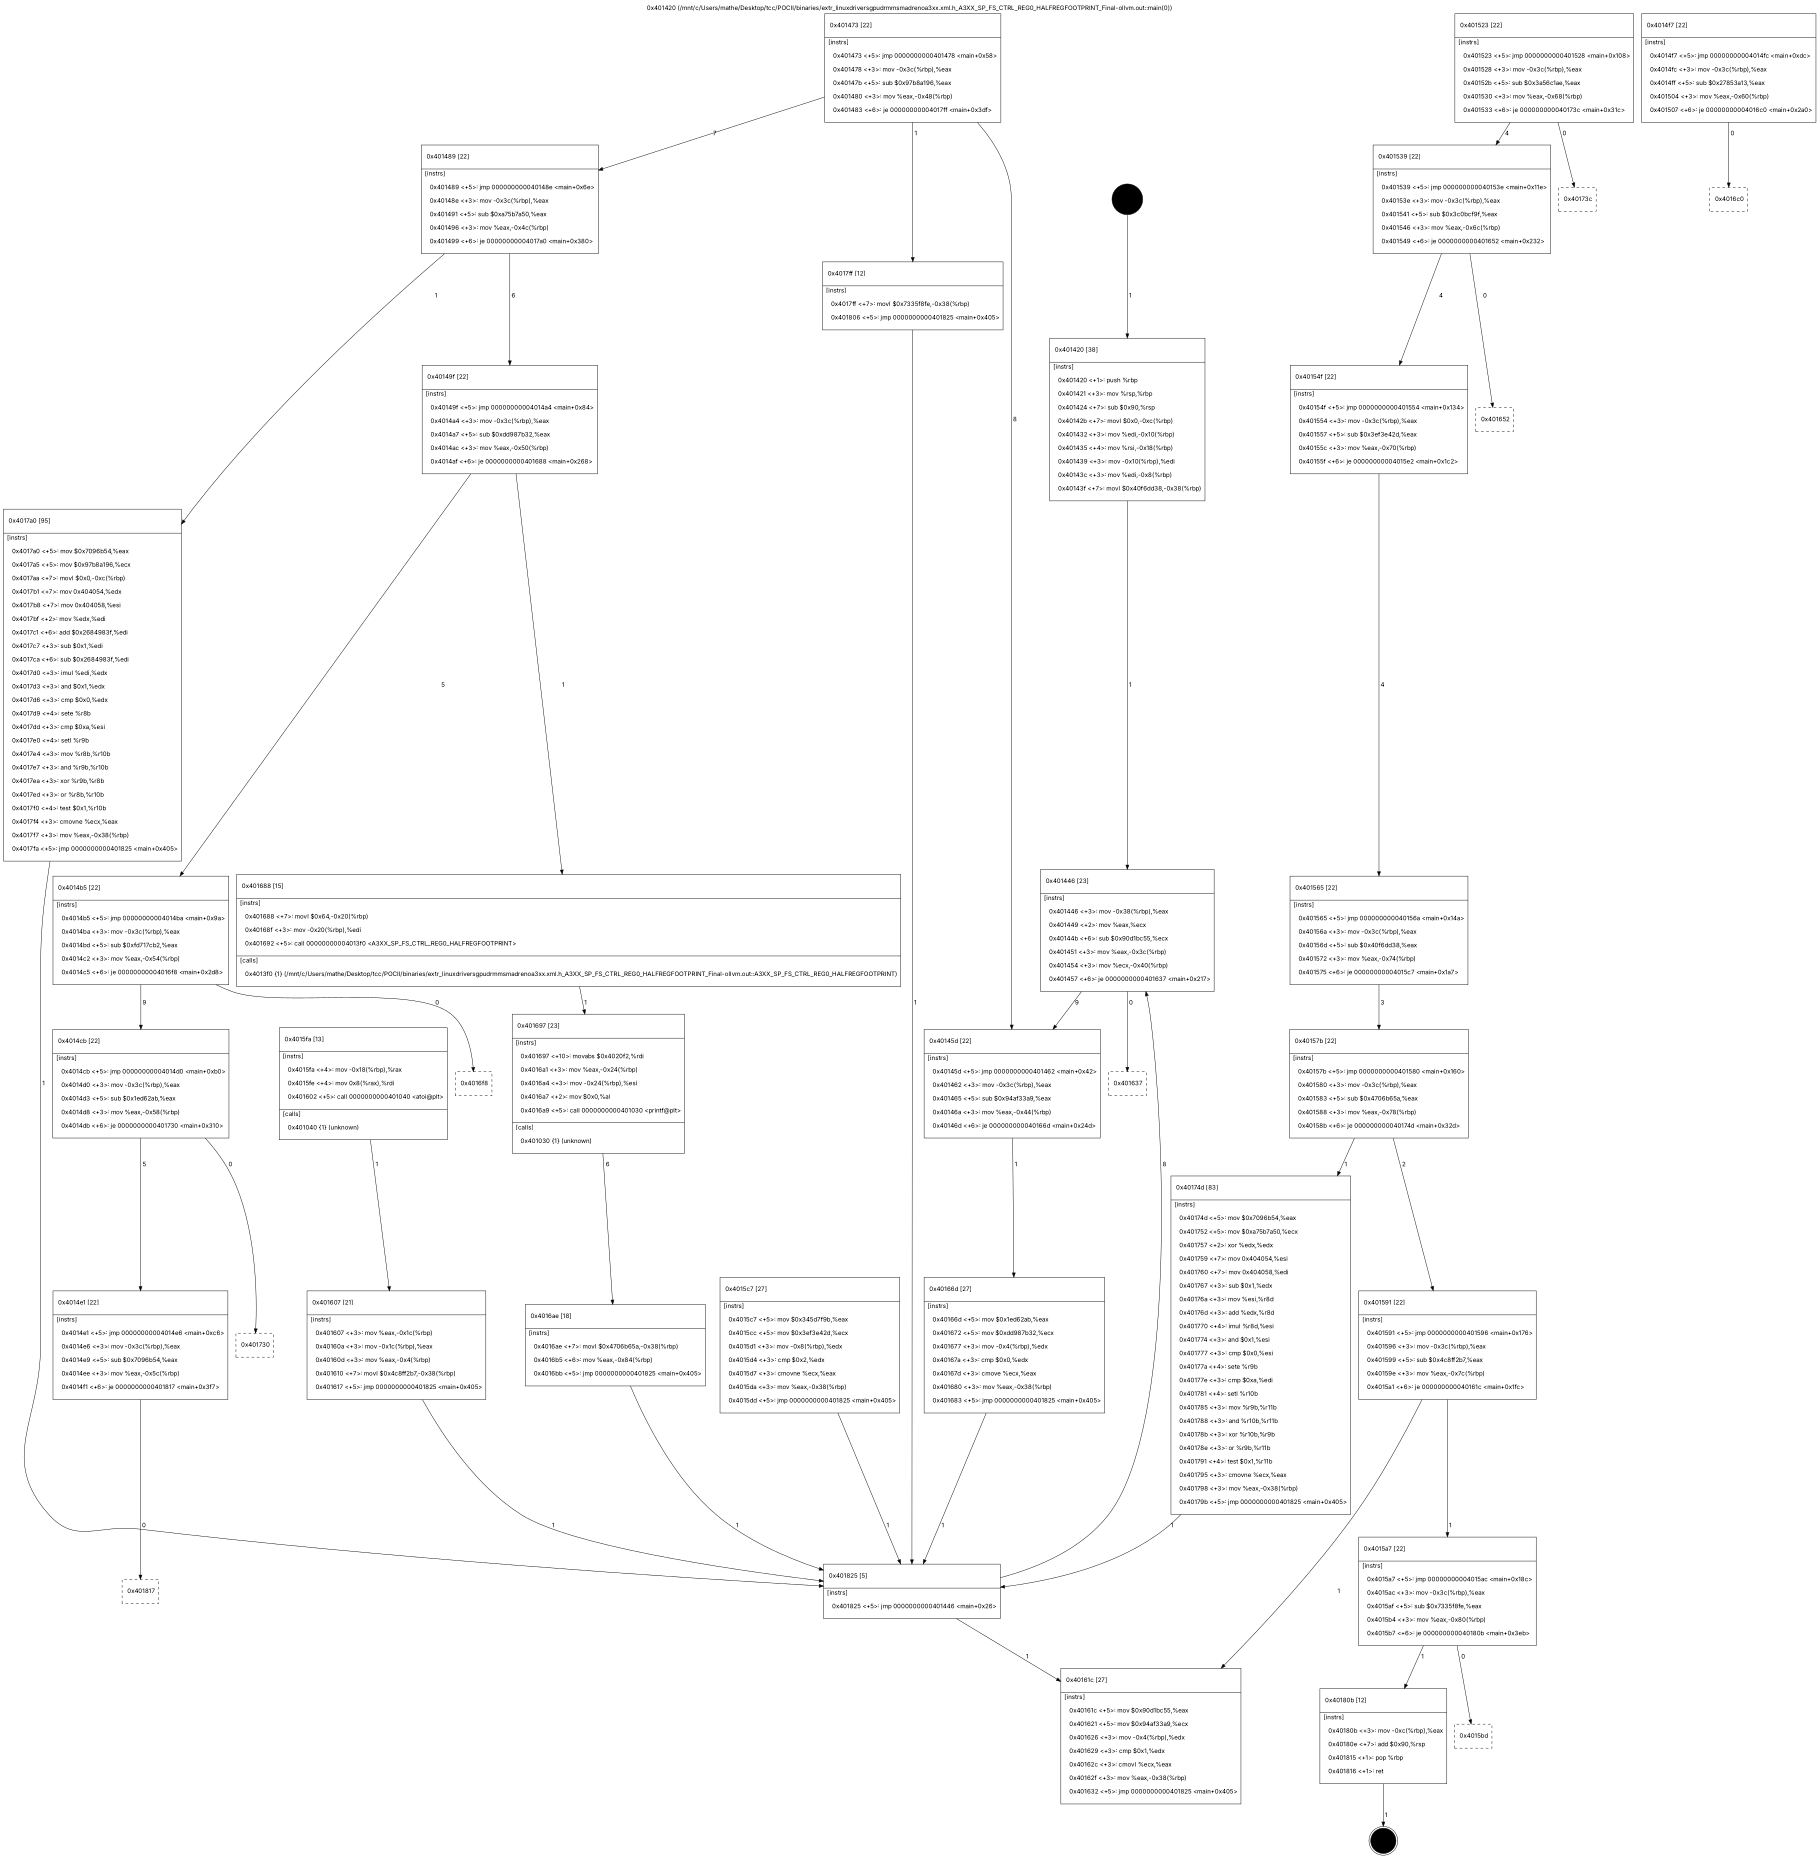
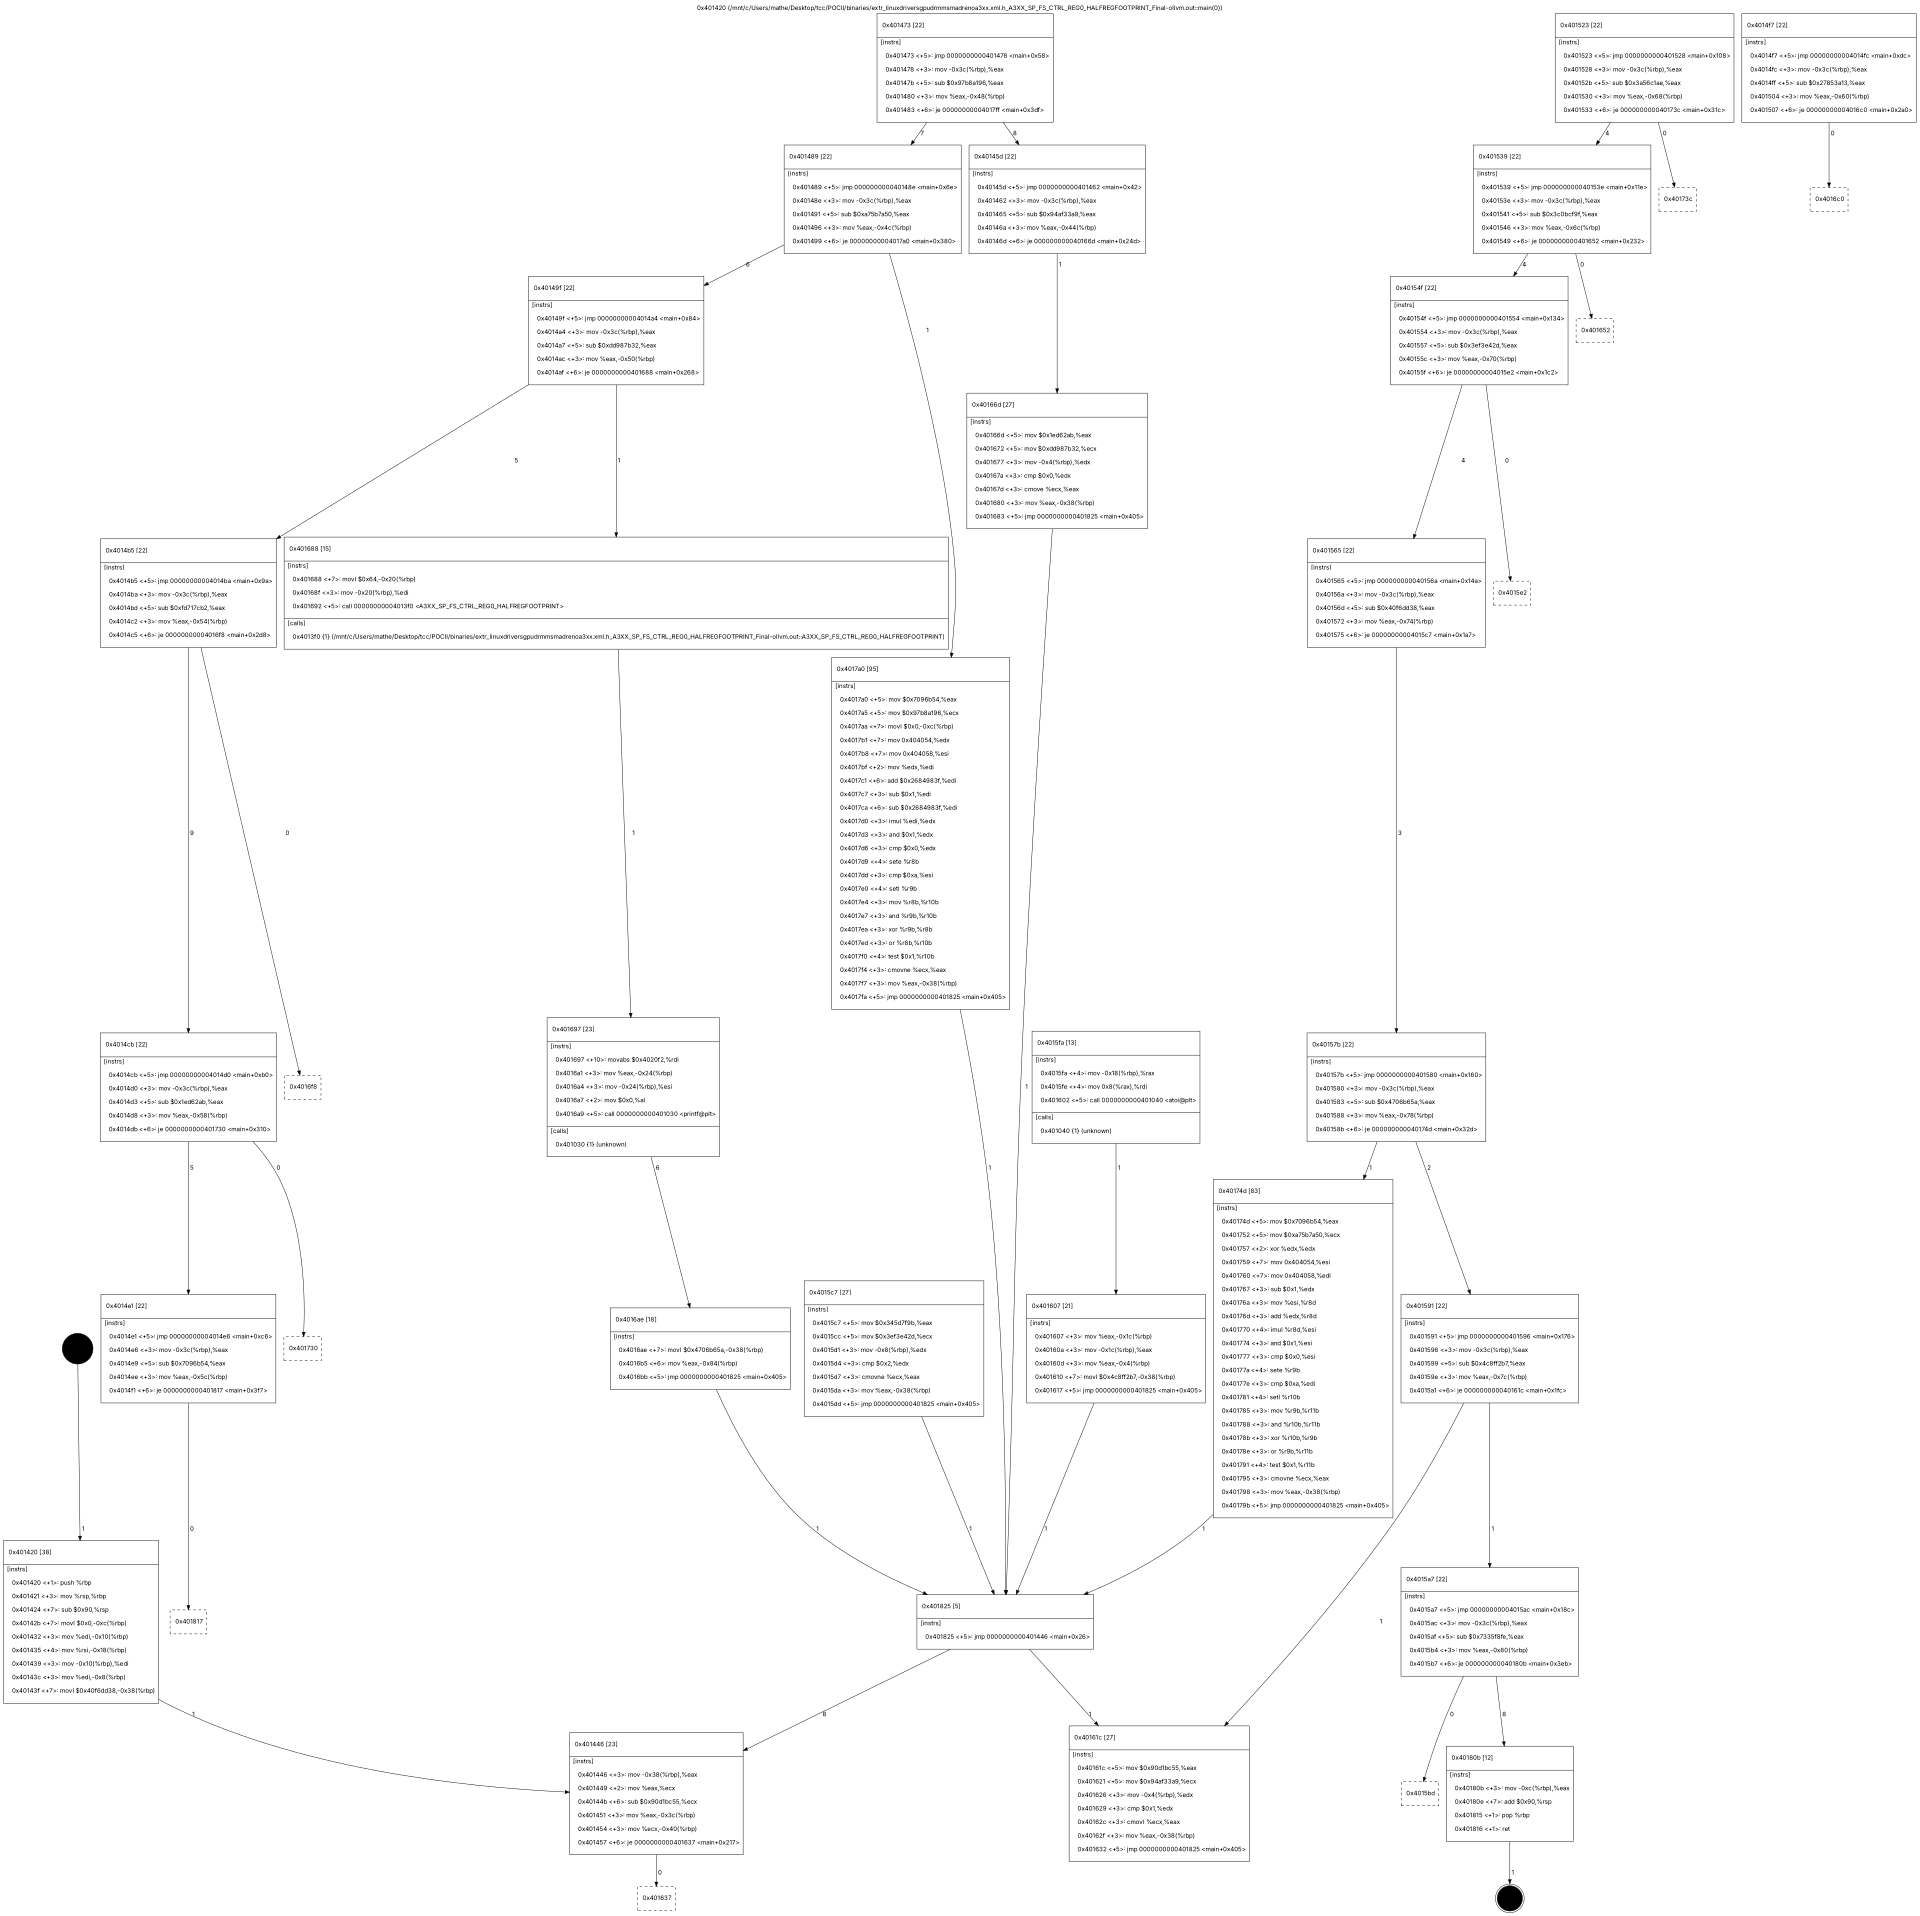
node "0x4017ff [12]": removed
node "0x4015e2": added
edge "0x401446 [23]" -> "0x40145d [22]": removed, label "9"
edge "0x4015a7 [22]" -> "0x40180b [12]": label " 1" -> " 8"
